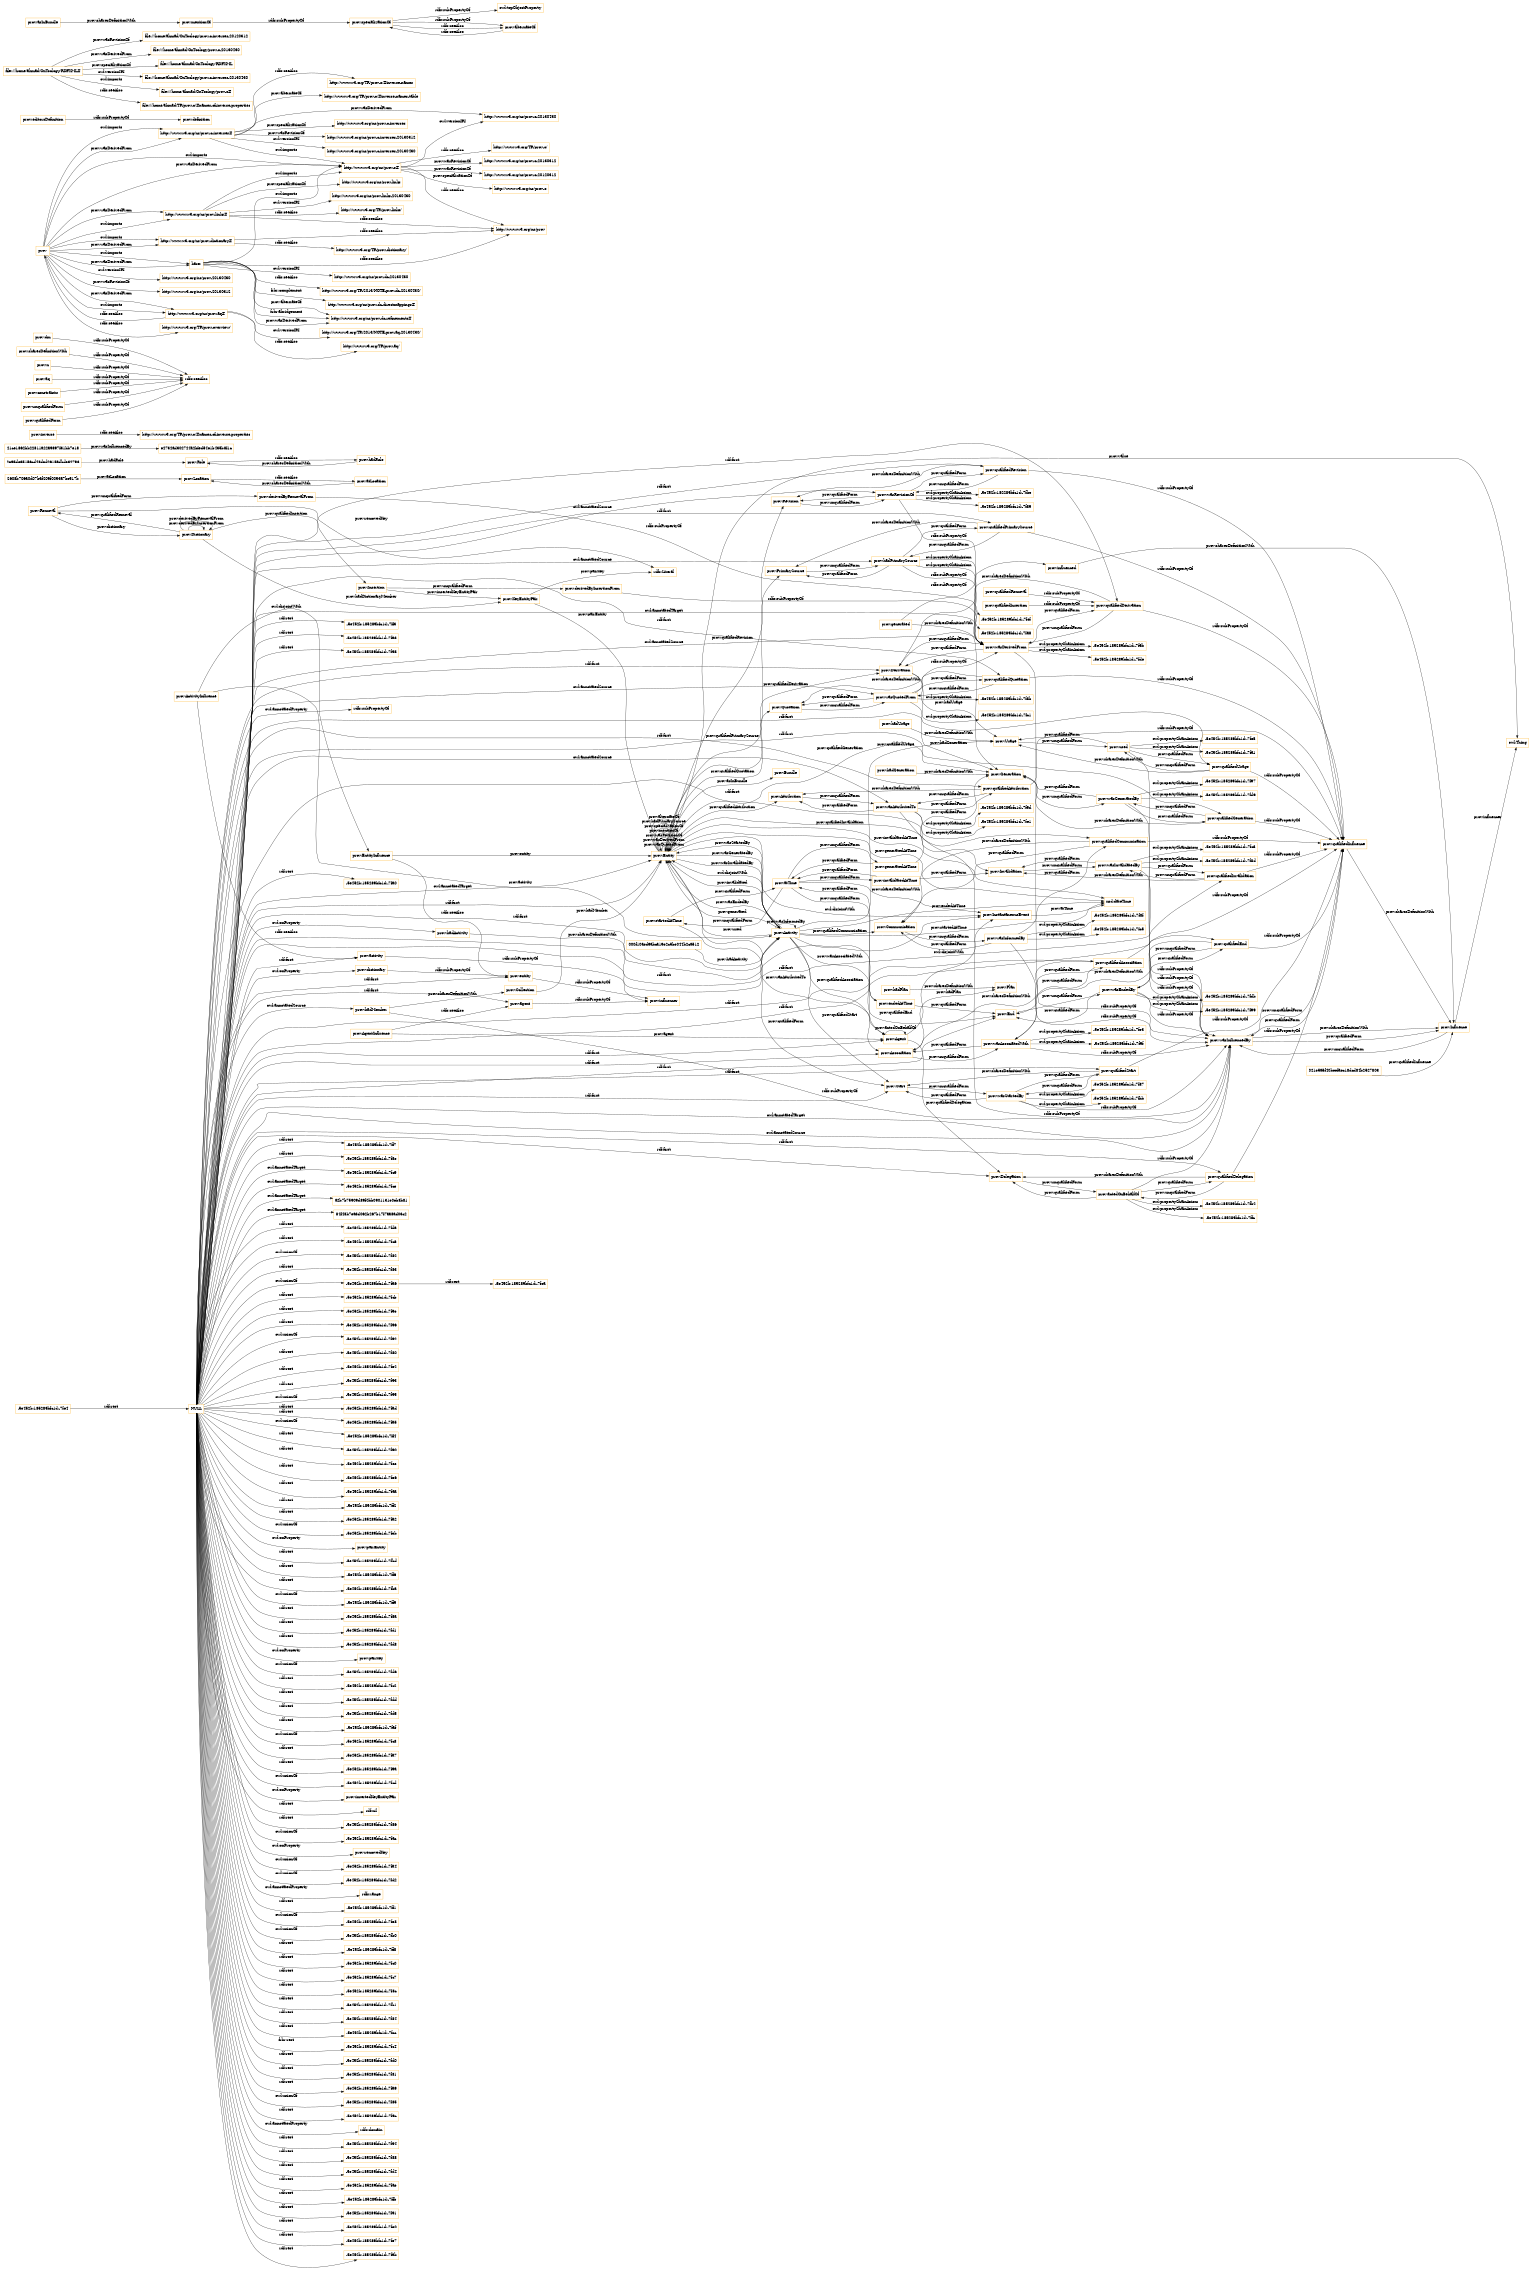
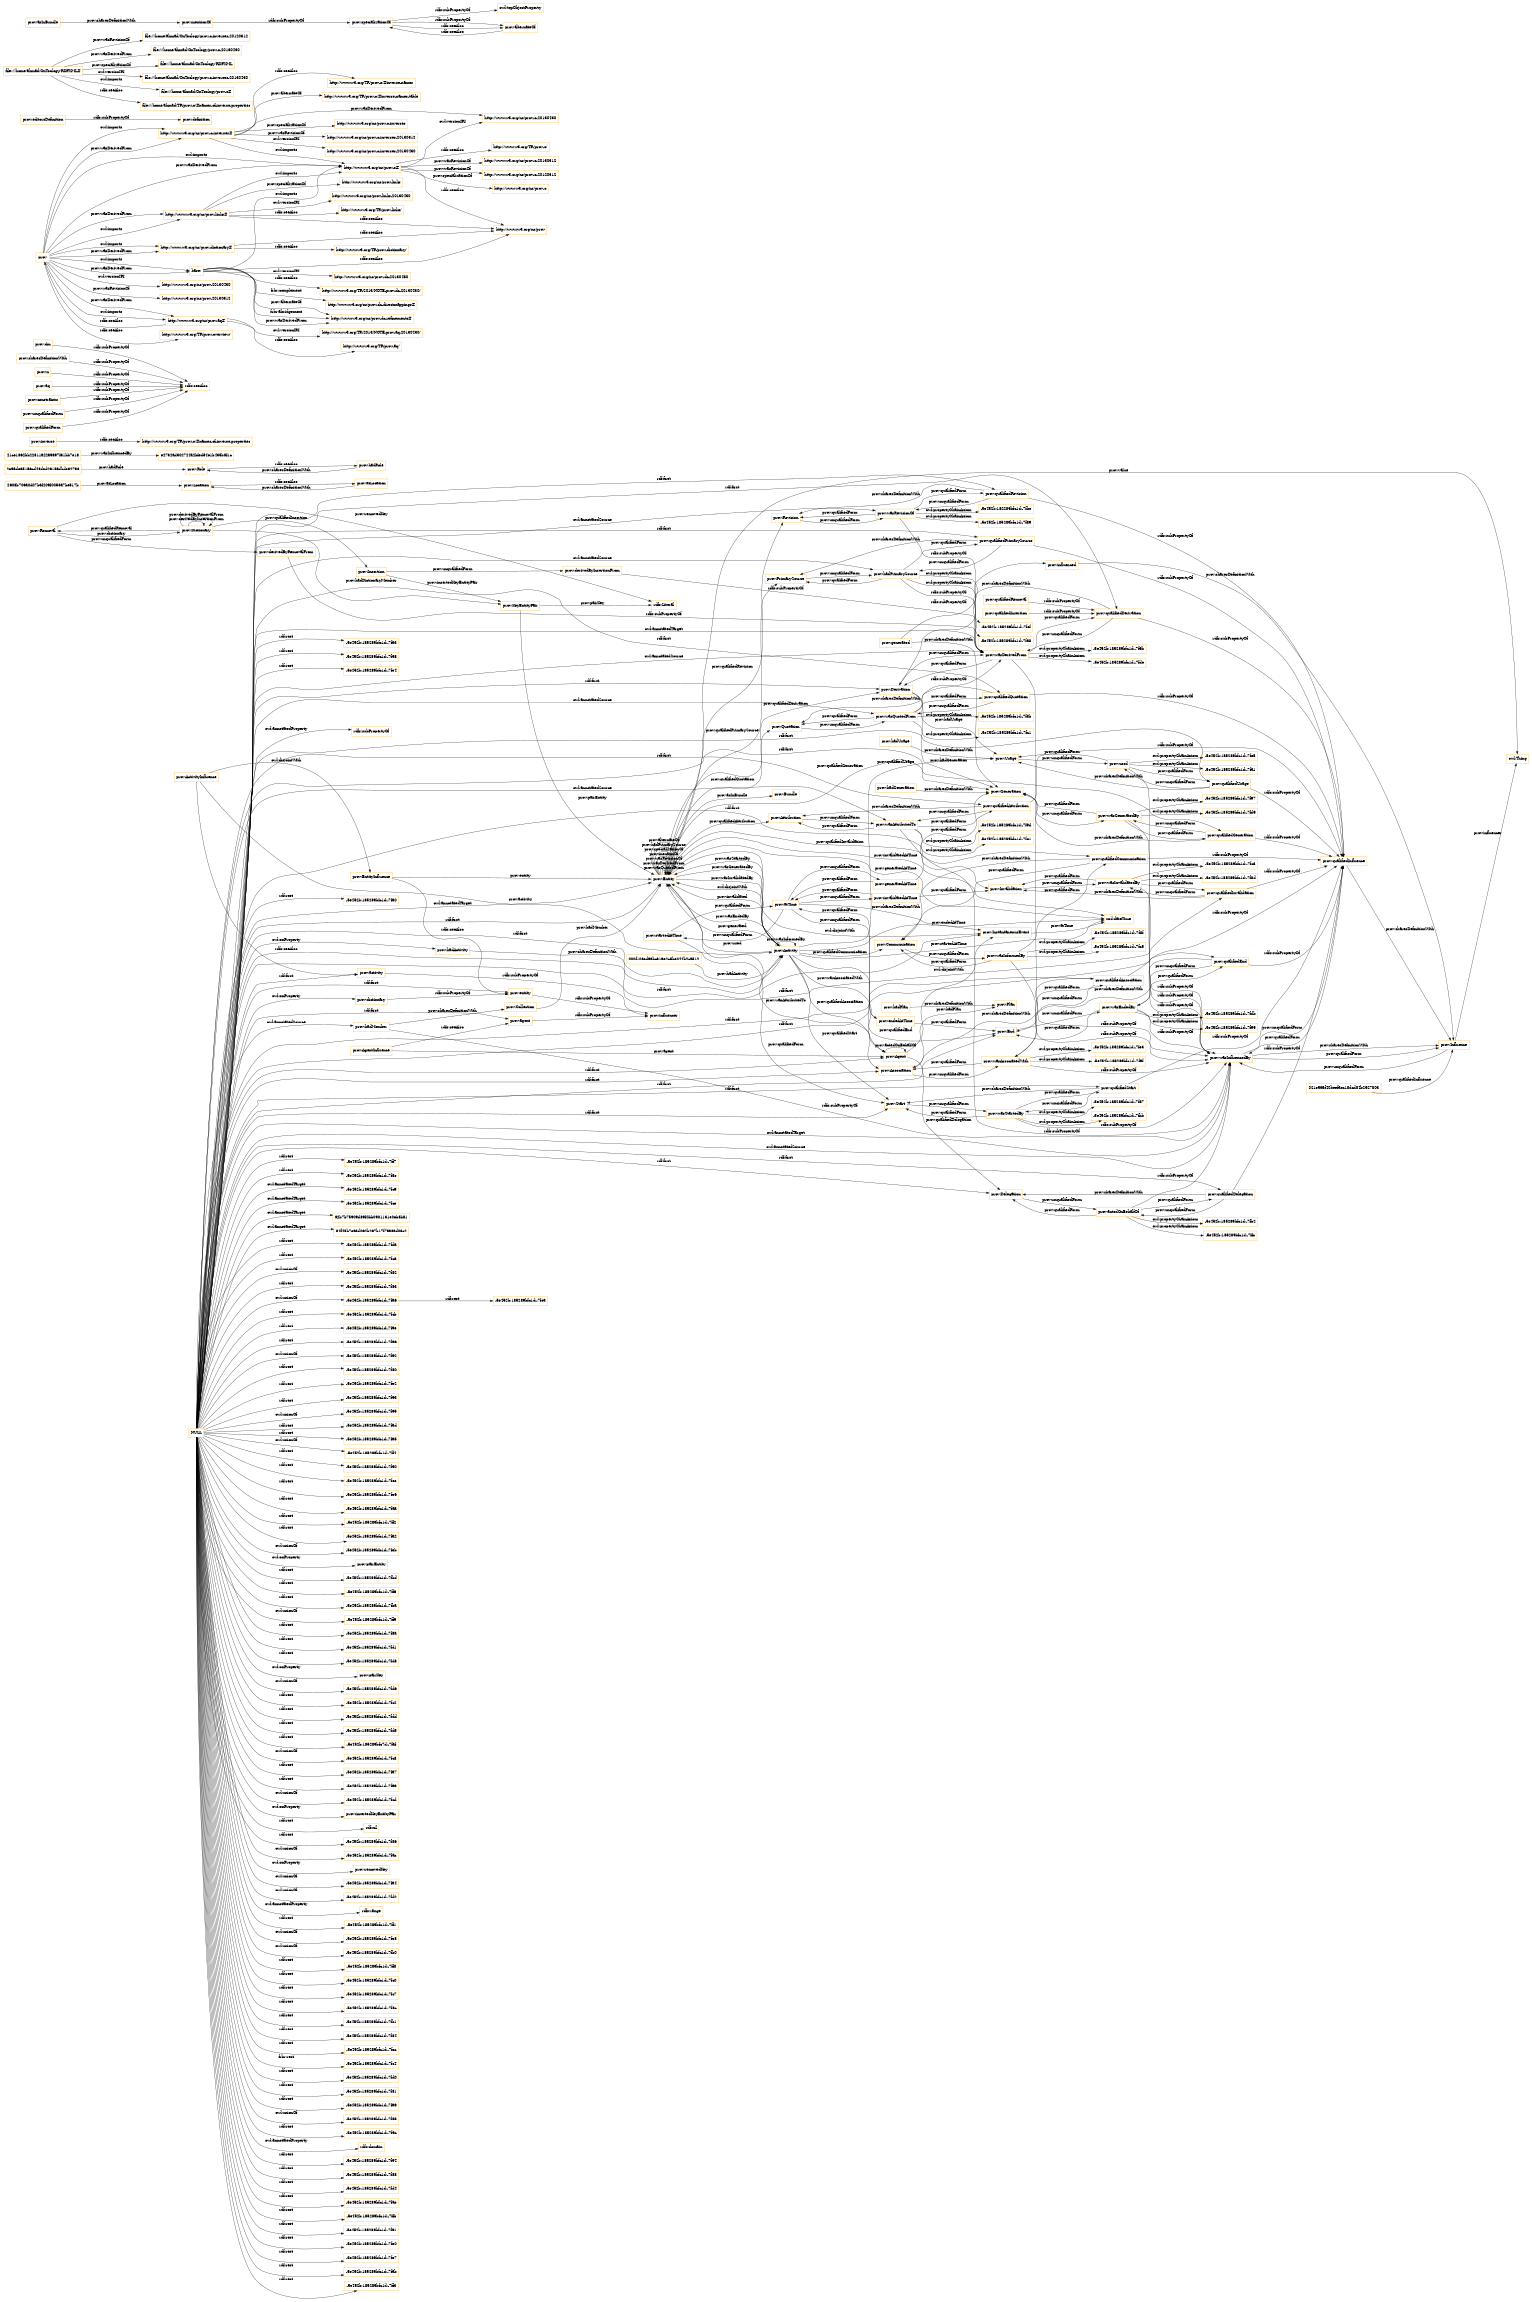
edge "-5e452b:185289bfc1d:-7fe4" -> "NULL": reversed
node "-5e452b:185289bfc1d:-7faf": label "-5e452b:185289bfc1d:-7faf" -> "-5e452b:185289bfc7d:-7faf"
